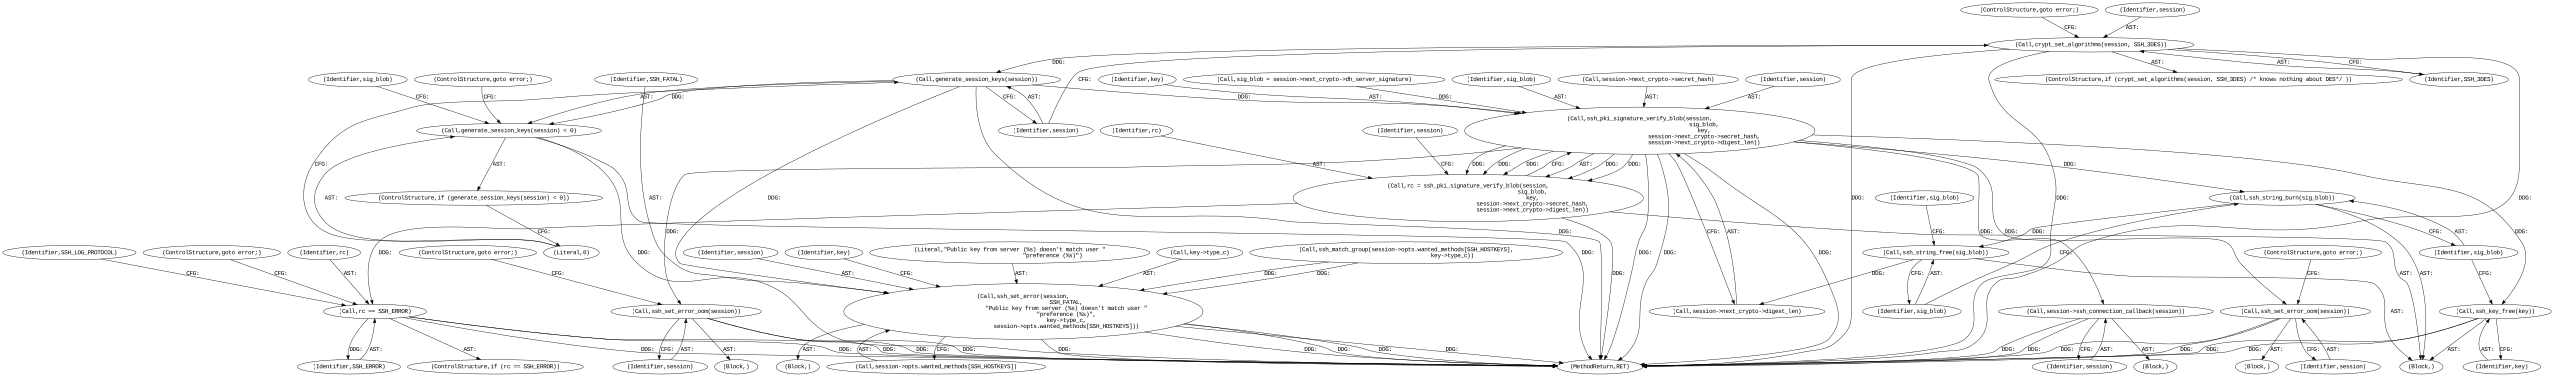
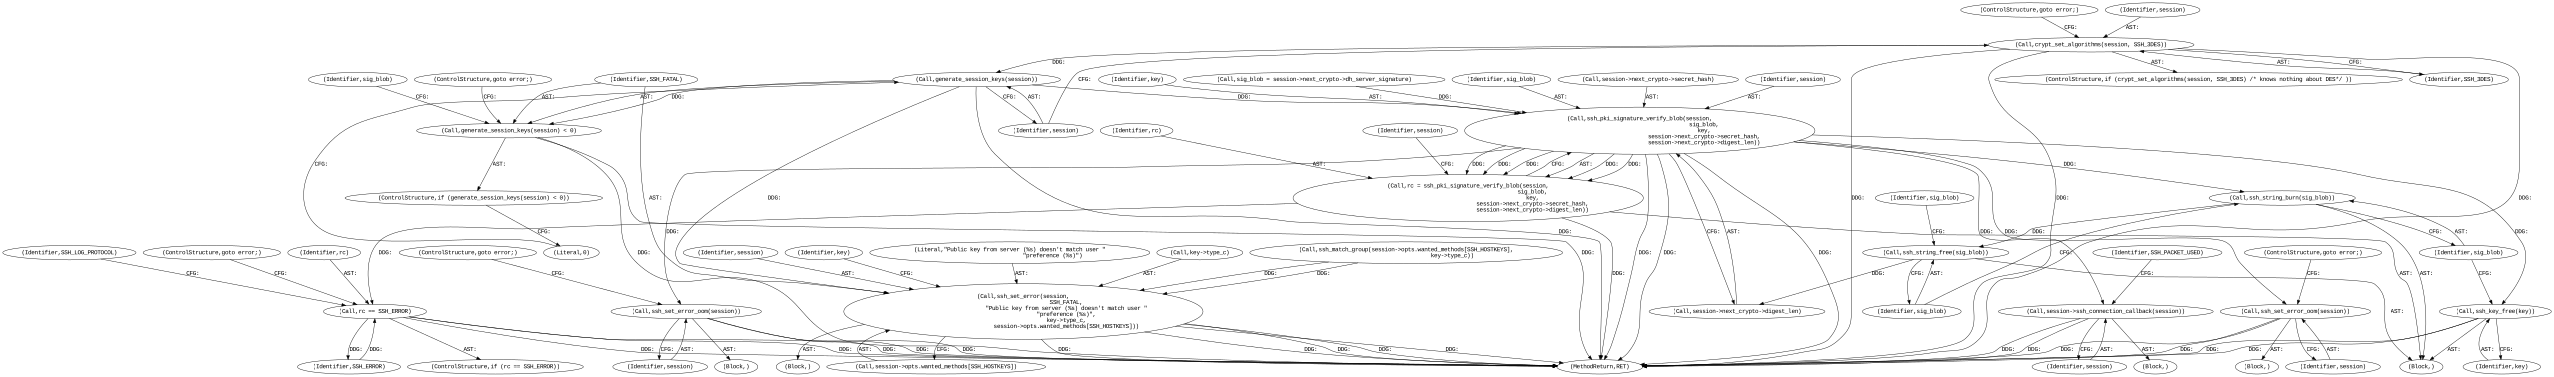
edge "(Literal,0)" -> "(Call,generate_session_keys(session) < 0)": now "(Identifier,SSH_FATAL)" -> "(Call,generate_session_keys(session) < 0)"
node "(Identifier,SSH_PACKET_USED)": added
edge "(Identifier,SSH_ERROR)" -> "(Call,rc == SSH_ERROR)": label "AST: " -> "DDG: "
